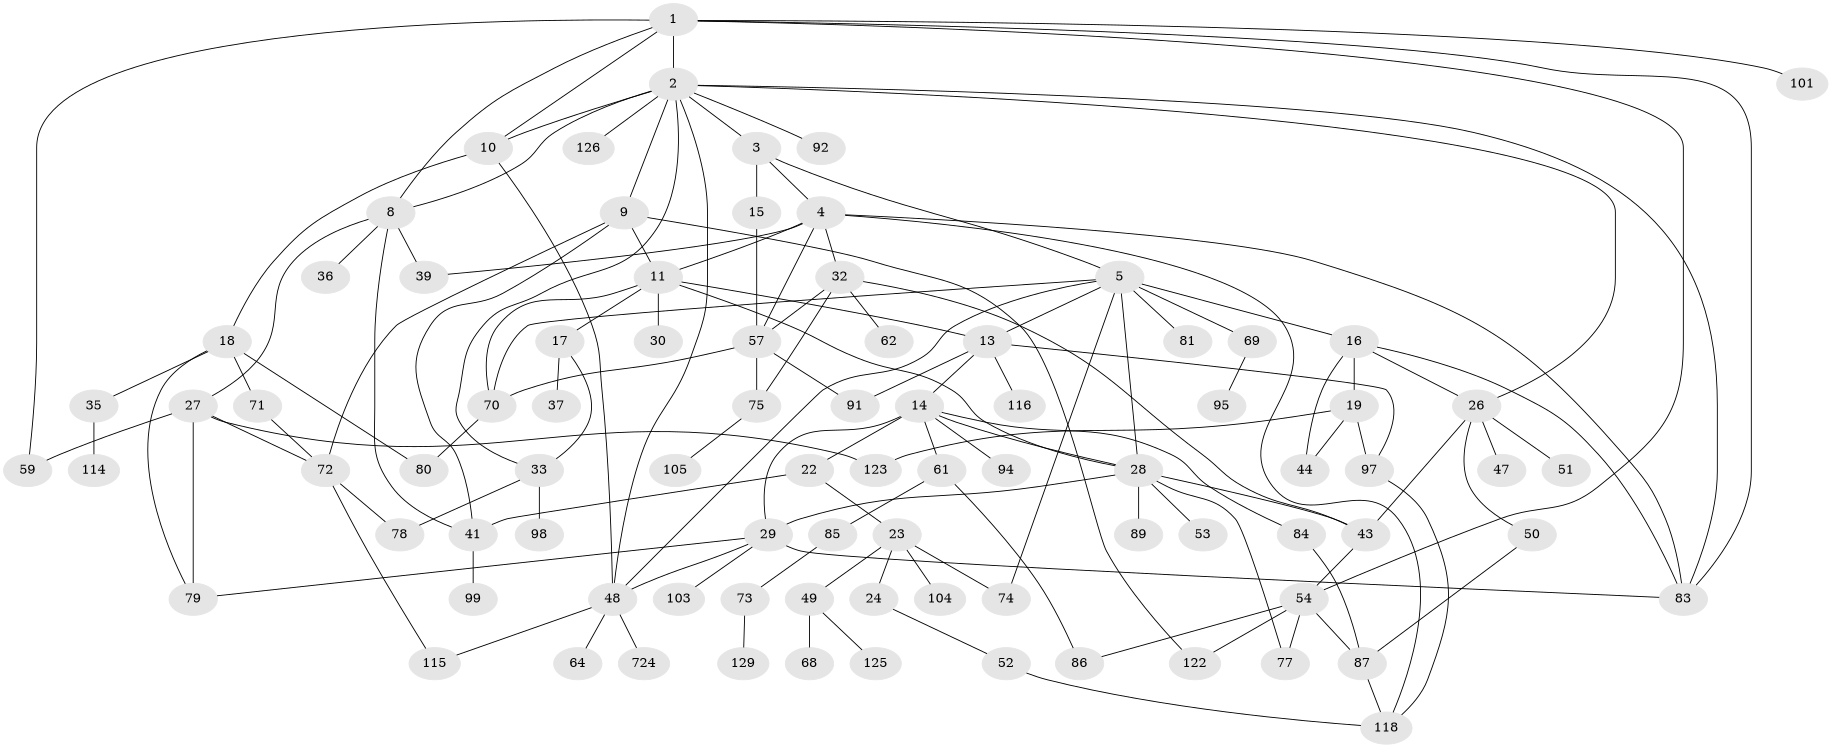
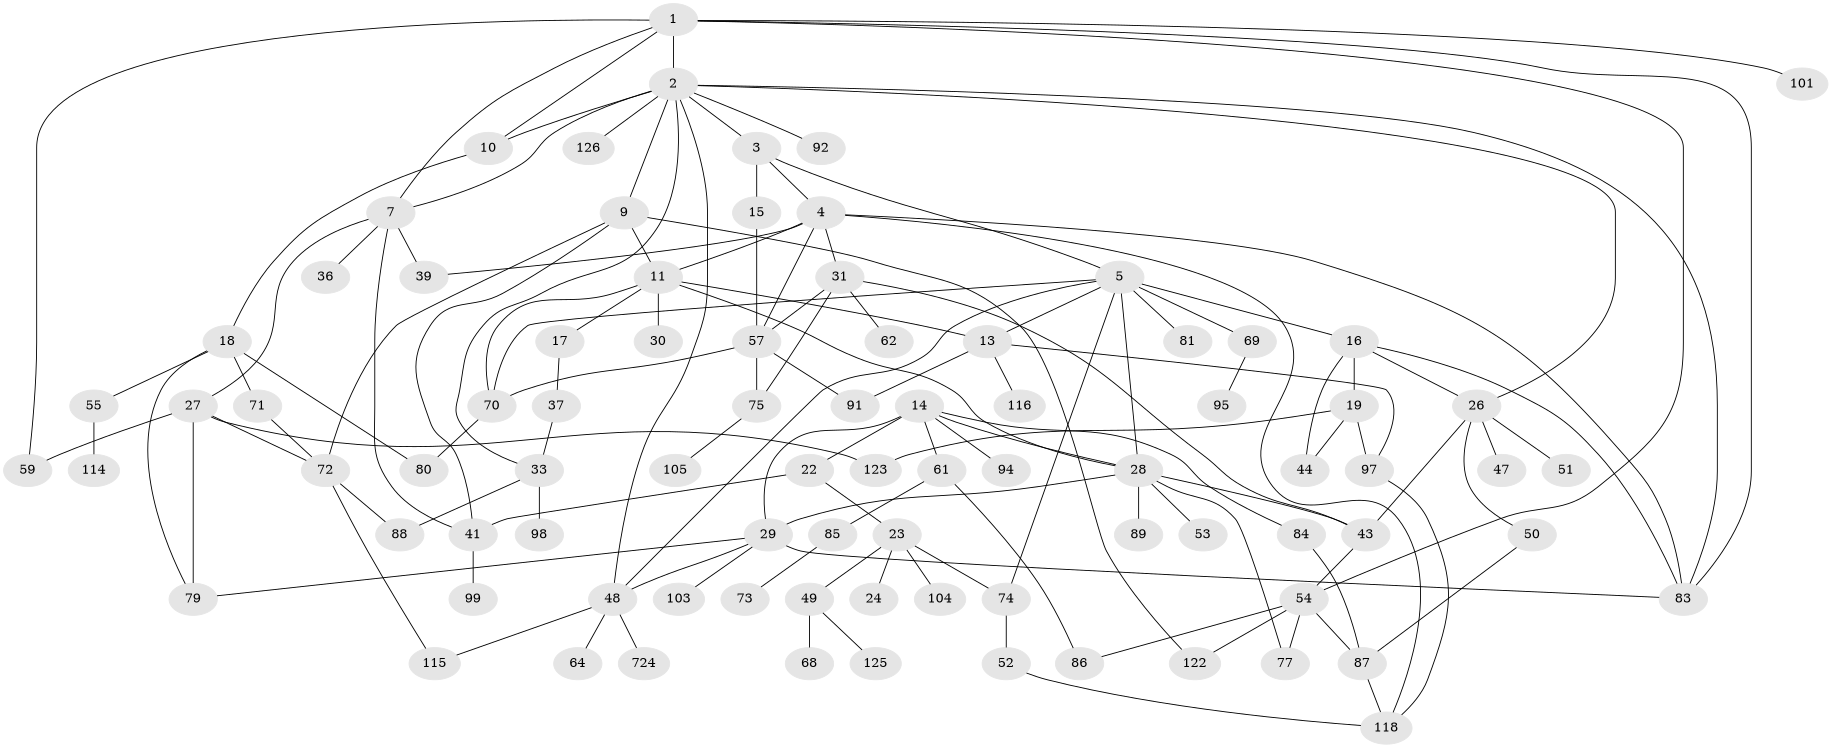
node "8": label "8" -> "7"
node "32": label "32" -> "31"
edge "10" -- "48": removed
edge "13" -- "14": removed
node "35": label "35" -> "55"
edge "17" -- "33": now "37" -- "33"
node "78": label "78" -> "88"
edge "24" -- "52": now "74" -- "52"
node "129": removed
